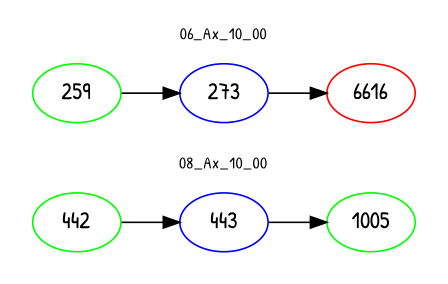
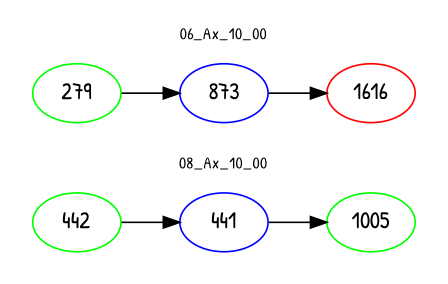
node "259": label "259" -> "279"
node "273": label "273" -> "873"
node "6616": label "6616" -> "1616"
node "443": label "443" -> "441"
